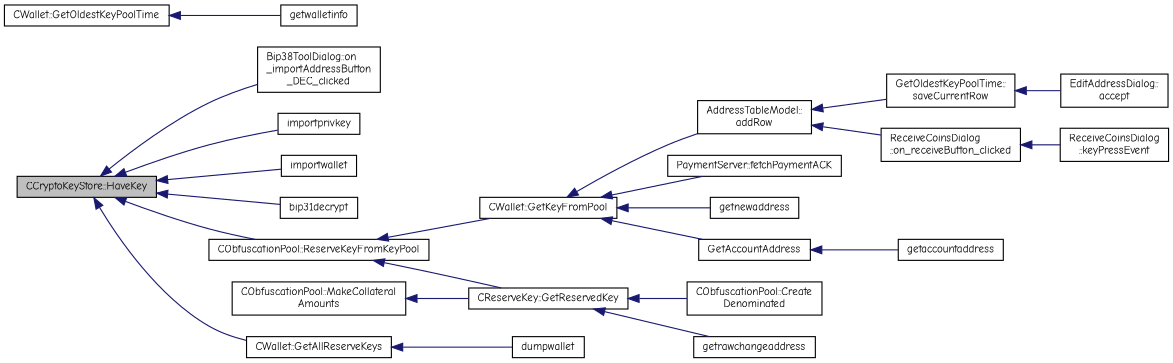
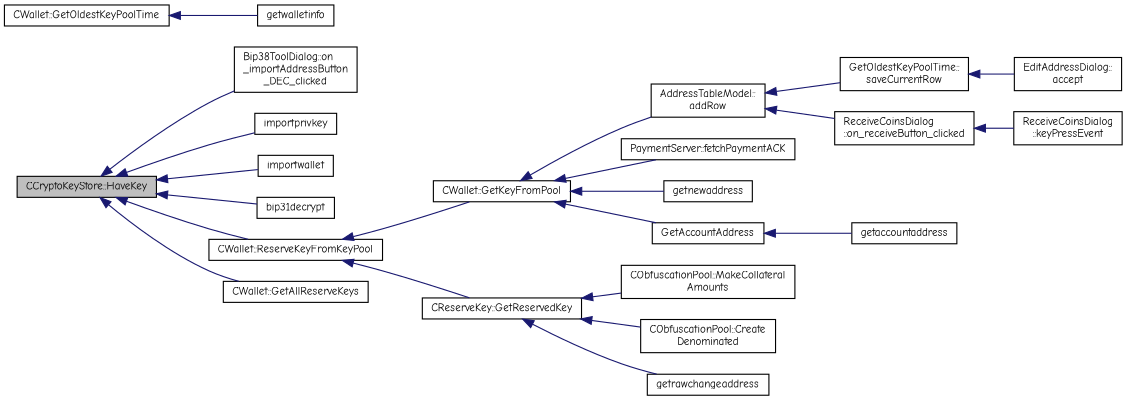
node "CObfuscationPool::ReserveKeyFromKeyPool": label "CObfuscationPool::ReserveKeyFromKeyPool" -> "CWallet::ReserveKeyFromKeyPool"
edge "CReserveKey::GetReservedKey" -> "CObfuscationPool::MakeCollateral Amounts": reversed
node "dumpwallet": removed
